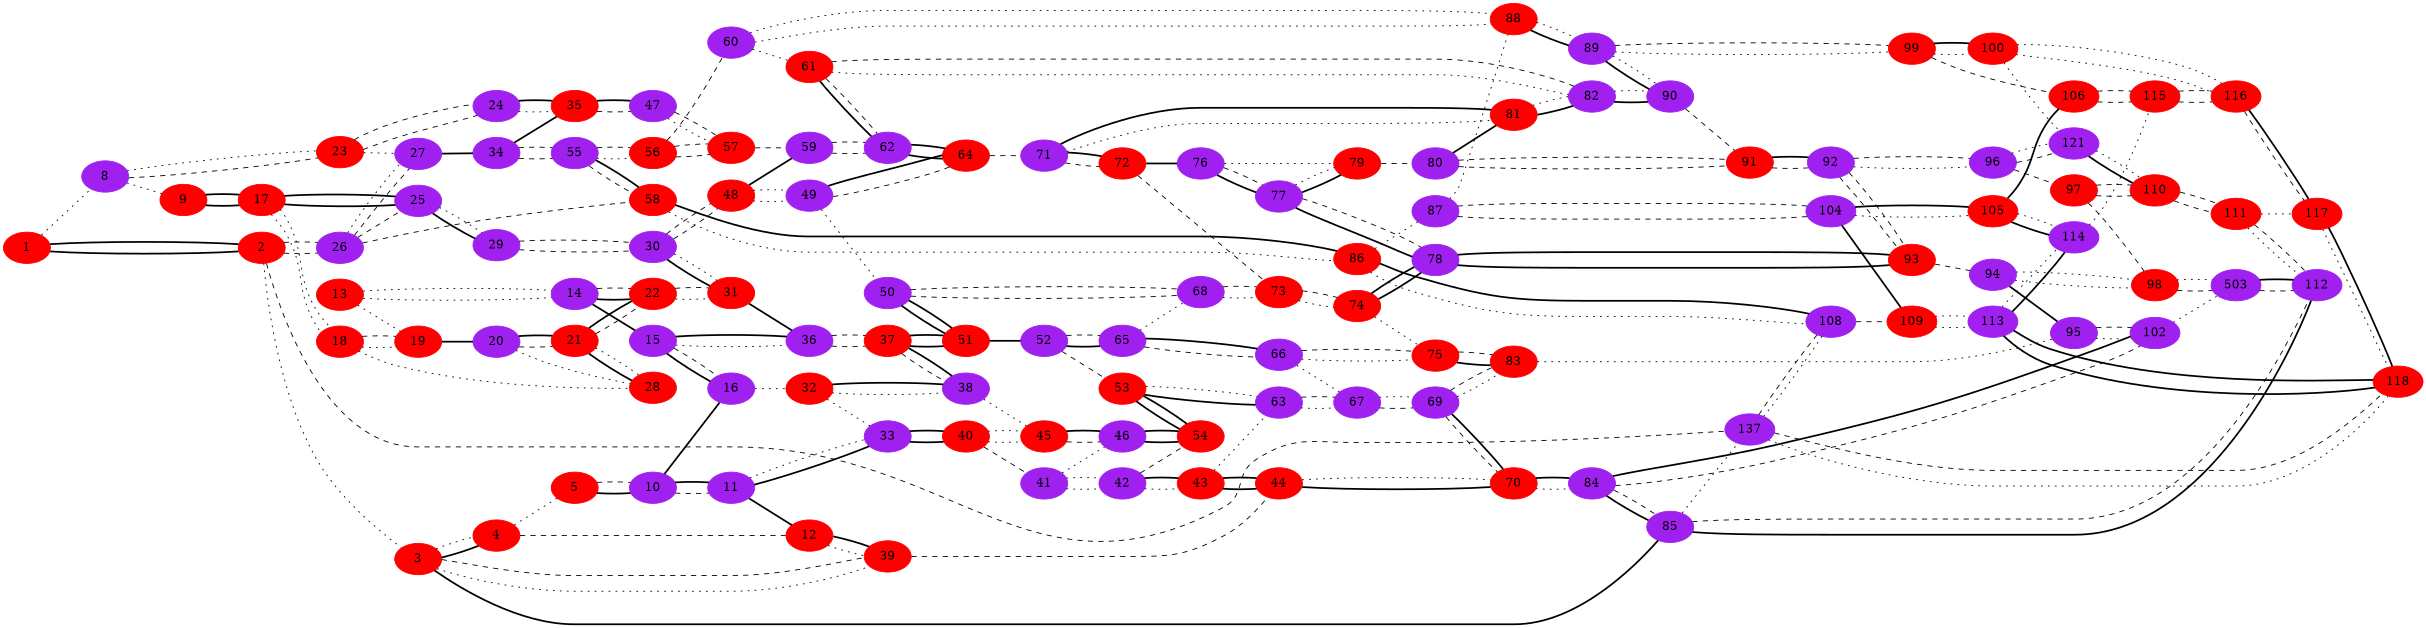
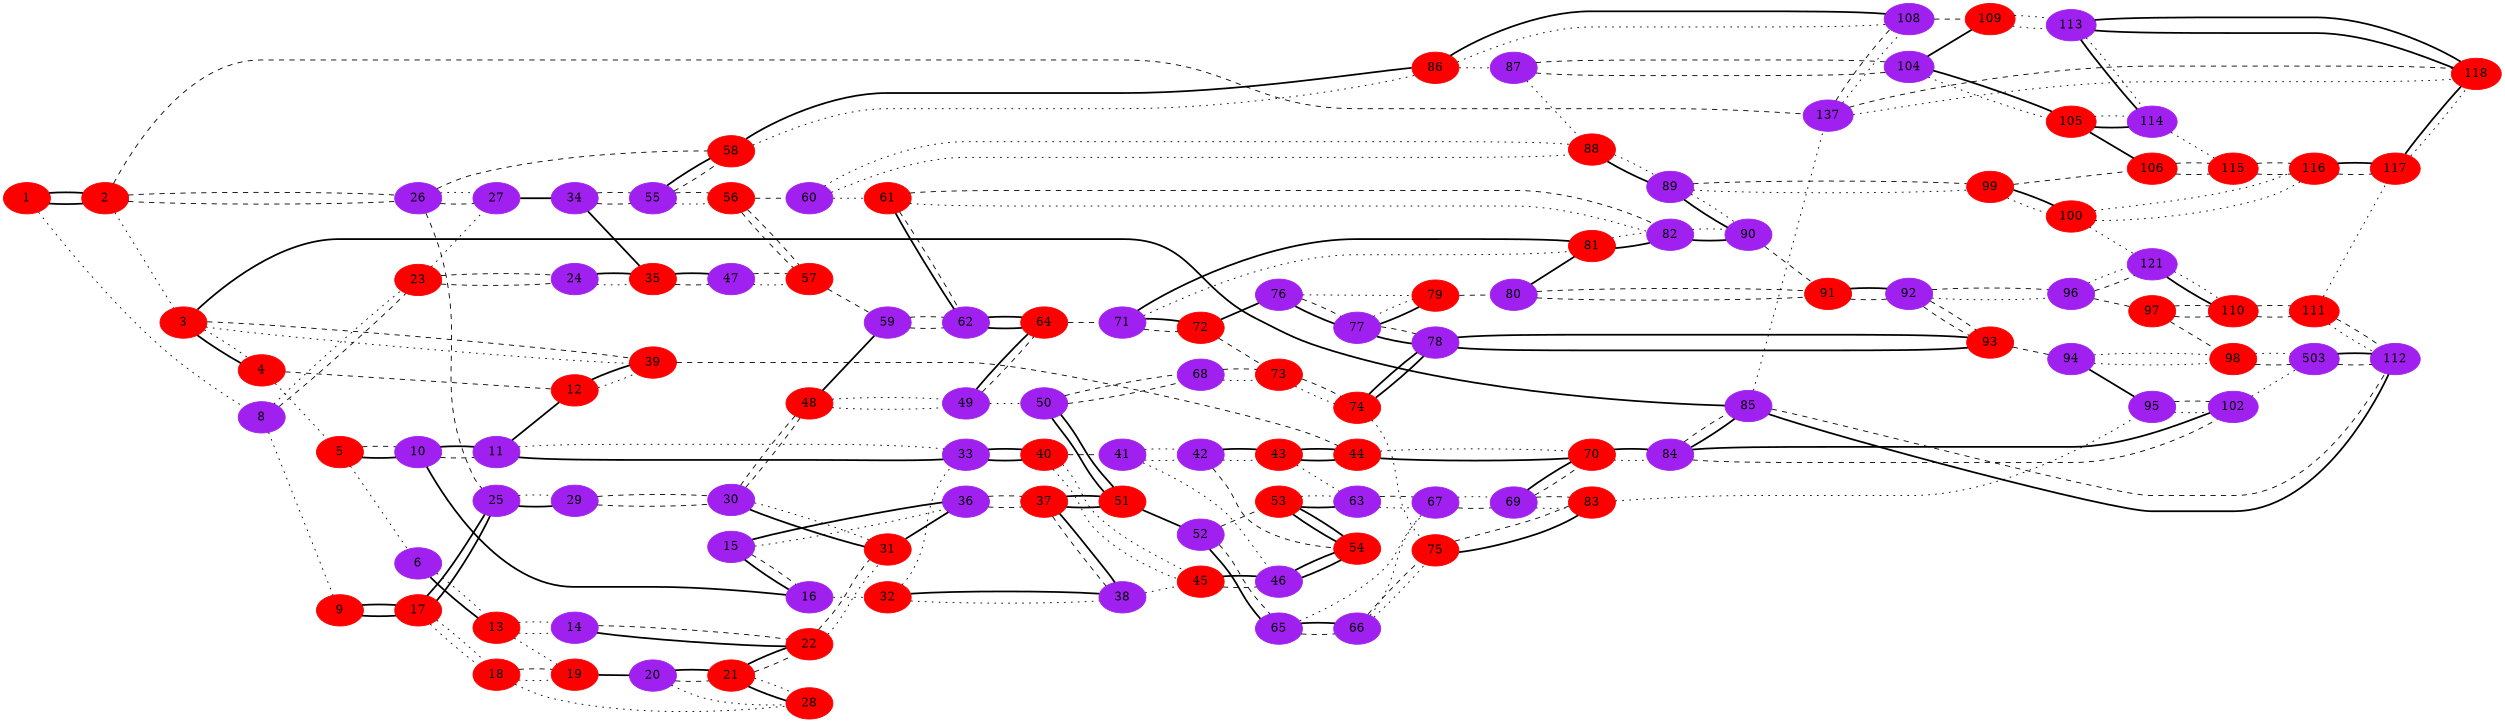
edge "14" -- "15": removed
edge "68" -- "65": now "67" -- "65"
node "6": added
